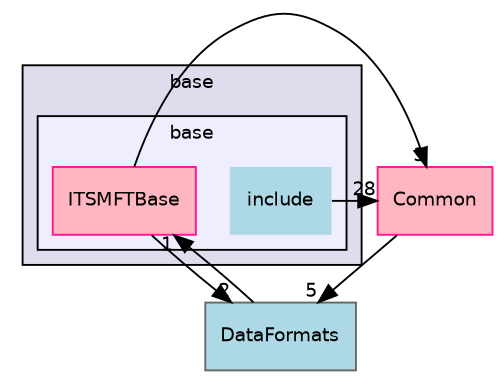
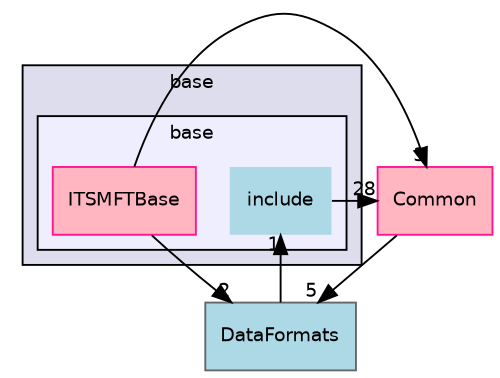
edge "DataFormats" -> "ITSMFTBase": now "DataFormats" -> "include"
